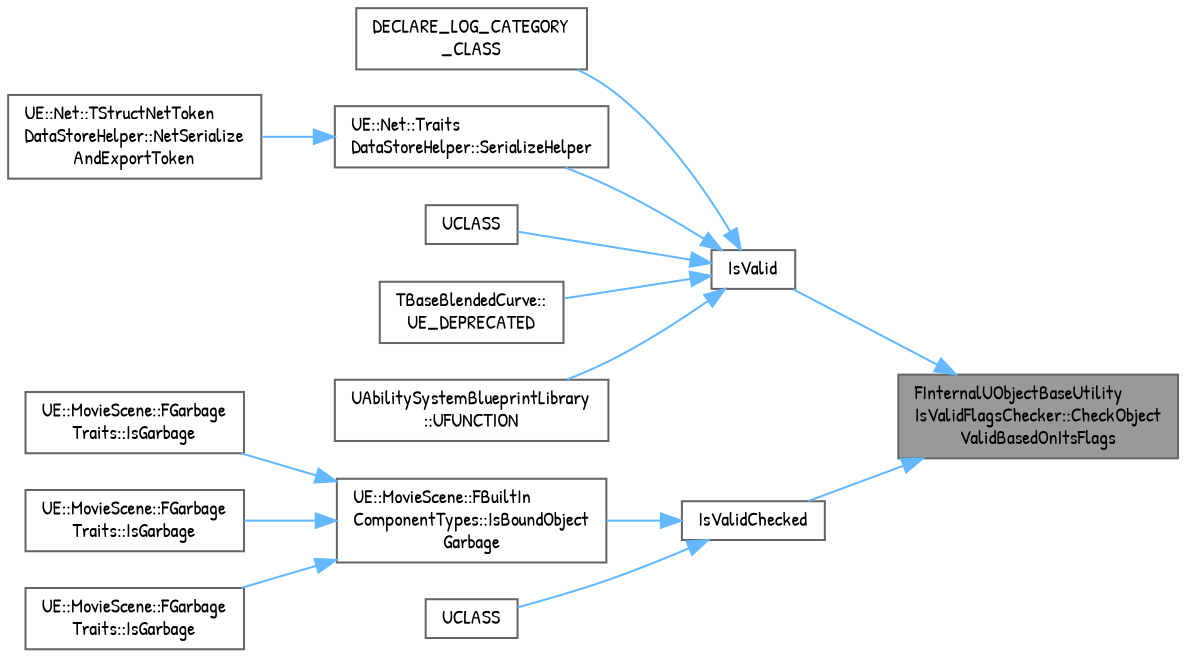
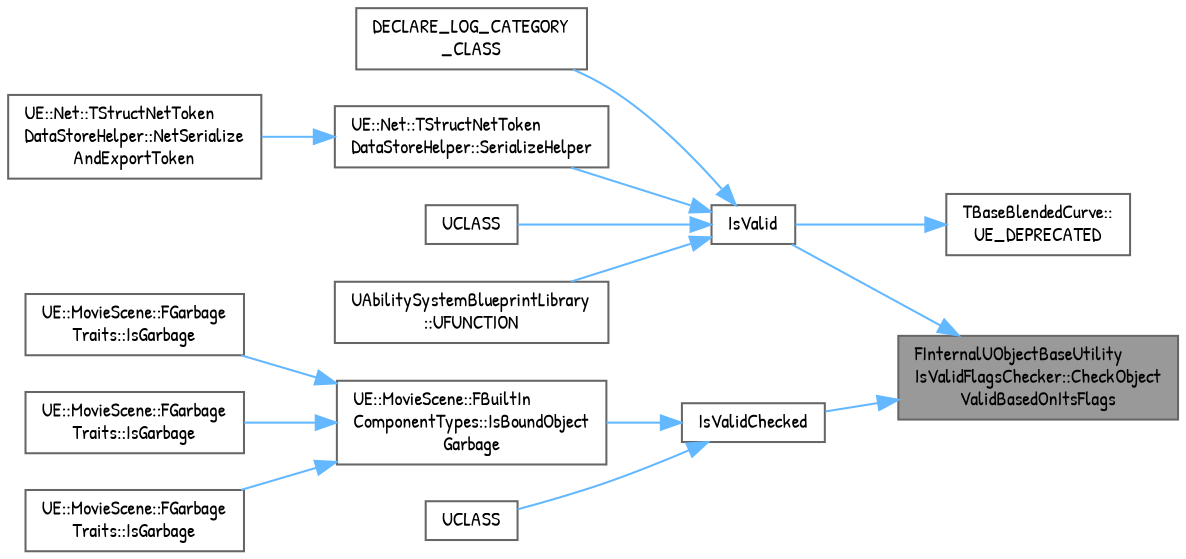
node "UE::Net::Traits DataStoreHelper::SerializeHelper": label "UE::Net::Traits DataStoreHelper::SerializeHelper" -> "UE::Net::TStructNetToken DataStoreHelper::SerializeHelper"
edge "TBaseBlendedCurve:: UE_DEPRECATED" -> "IsValid": reversed
